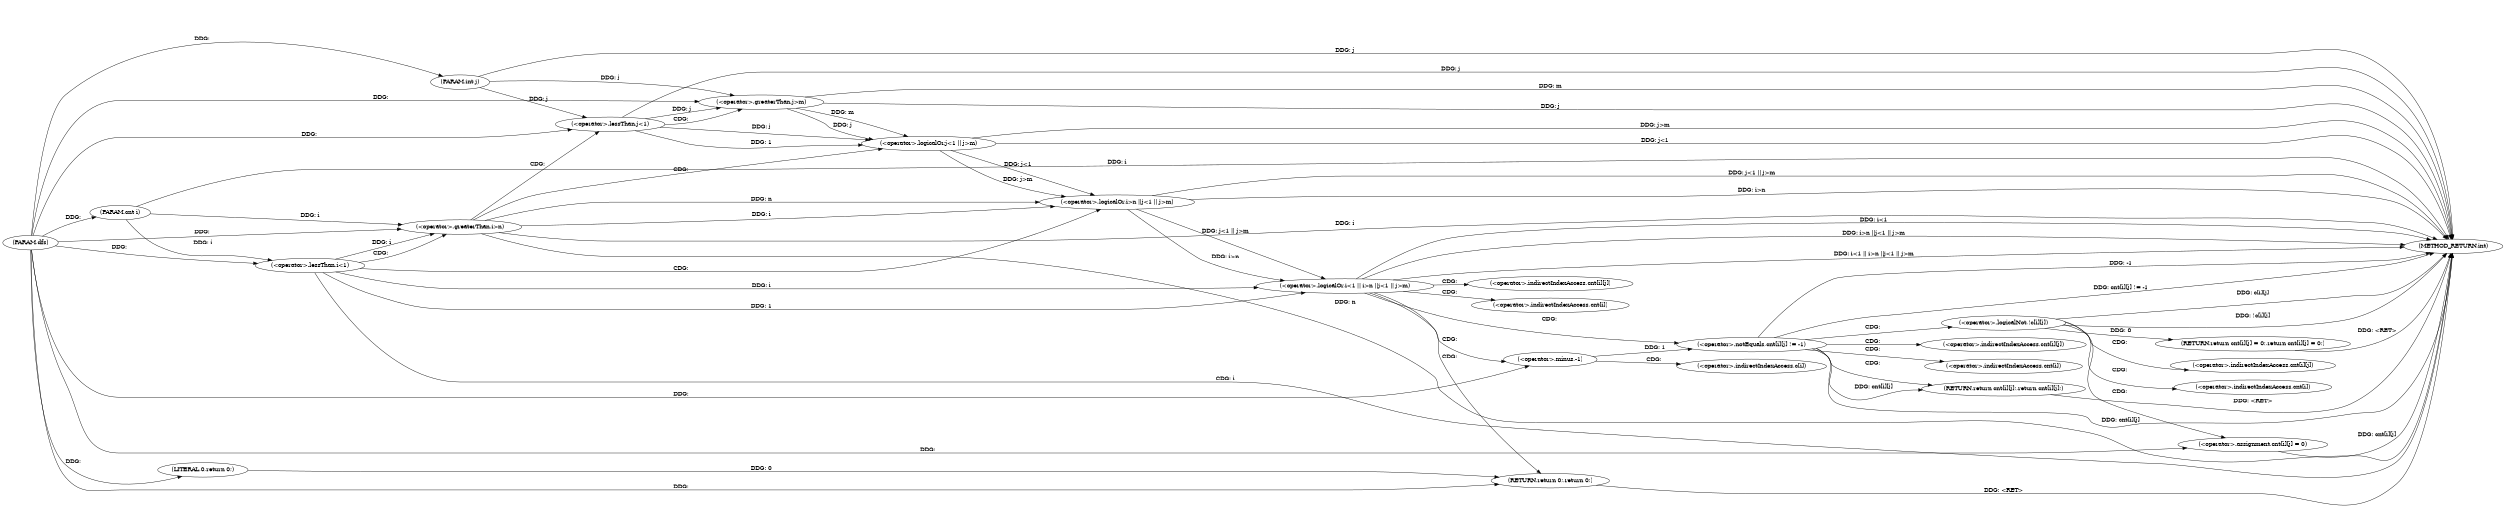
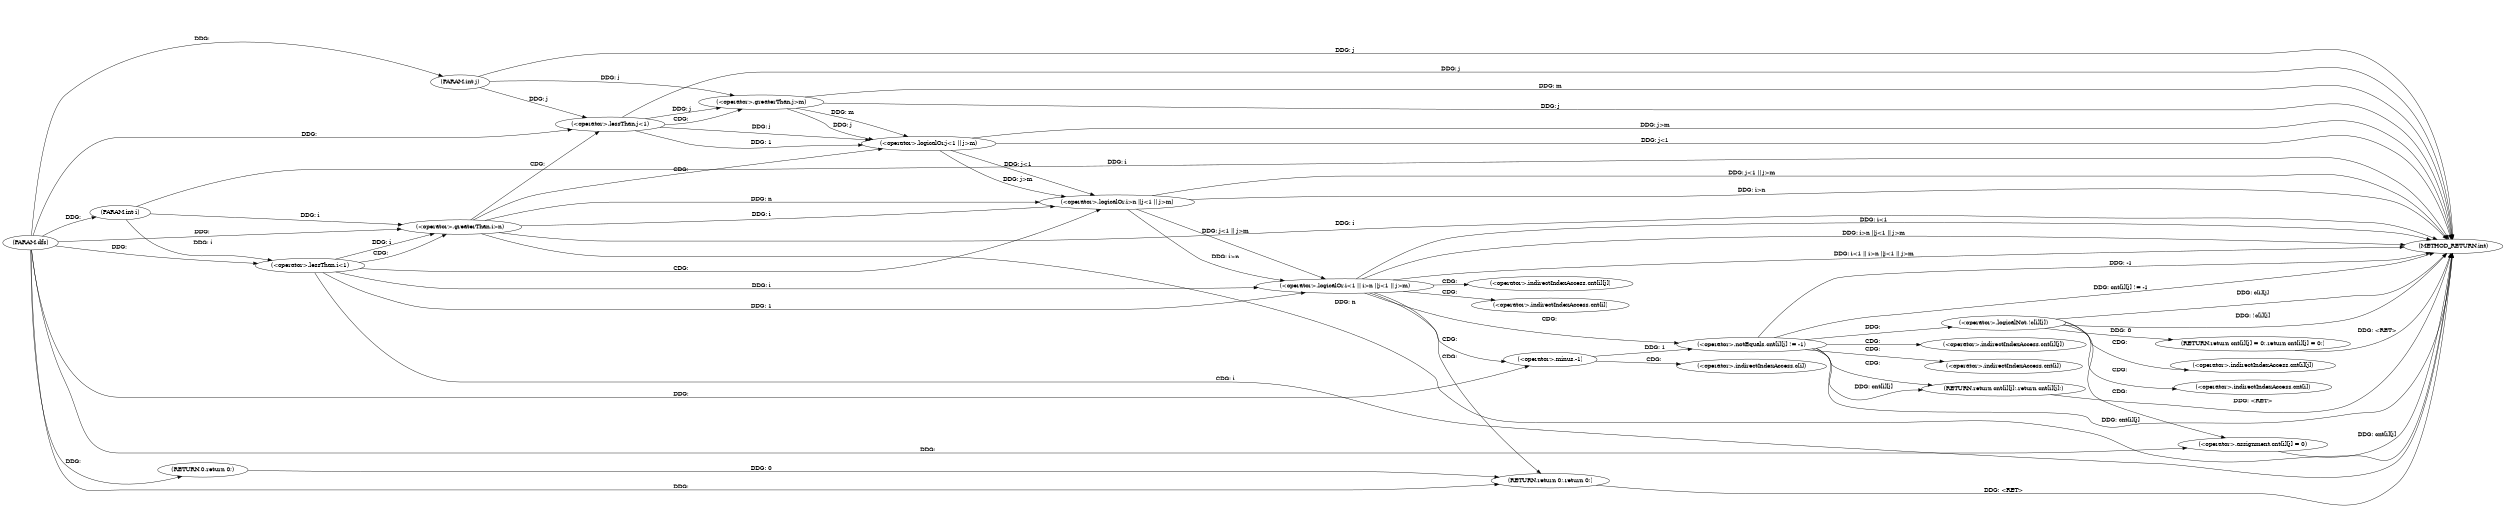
edge "(PARAM,dfs)" -> "(<operator>.greaterThan,j>m)": removed, label "DDG:"
node "(PARAM,cnt i)": label "(PARAM,cnt i)" -> "(PARAM,int i)"
edge "(<operator>.notEquals,cnt[i][j] != -1)" -> "(<operator>.logicalNot,!c[i][j])": label "CDG: " -> "DDG: "
node "(LITERAL,0,return 0;)": label "(LITERAL,0,return 0;)" -> "(RETURN,0,return 0;)"
